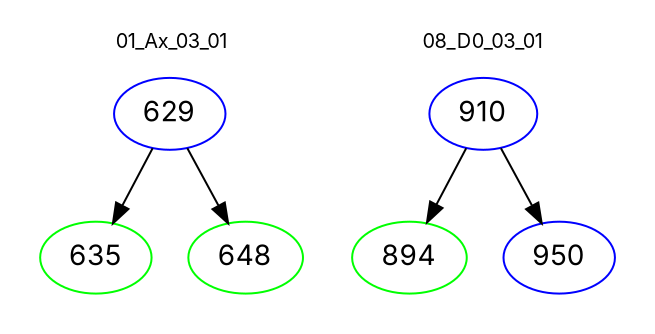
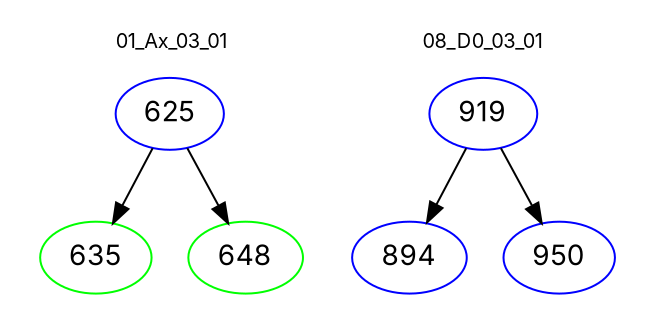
node "629": label "629" -> "625"
node "910": label "910" -> "919"
node "894": color green -> blue
